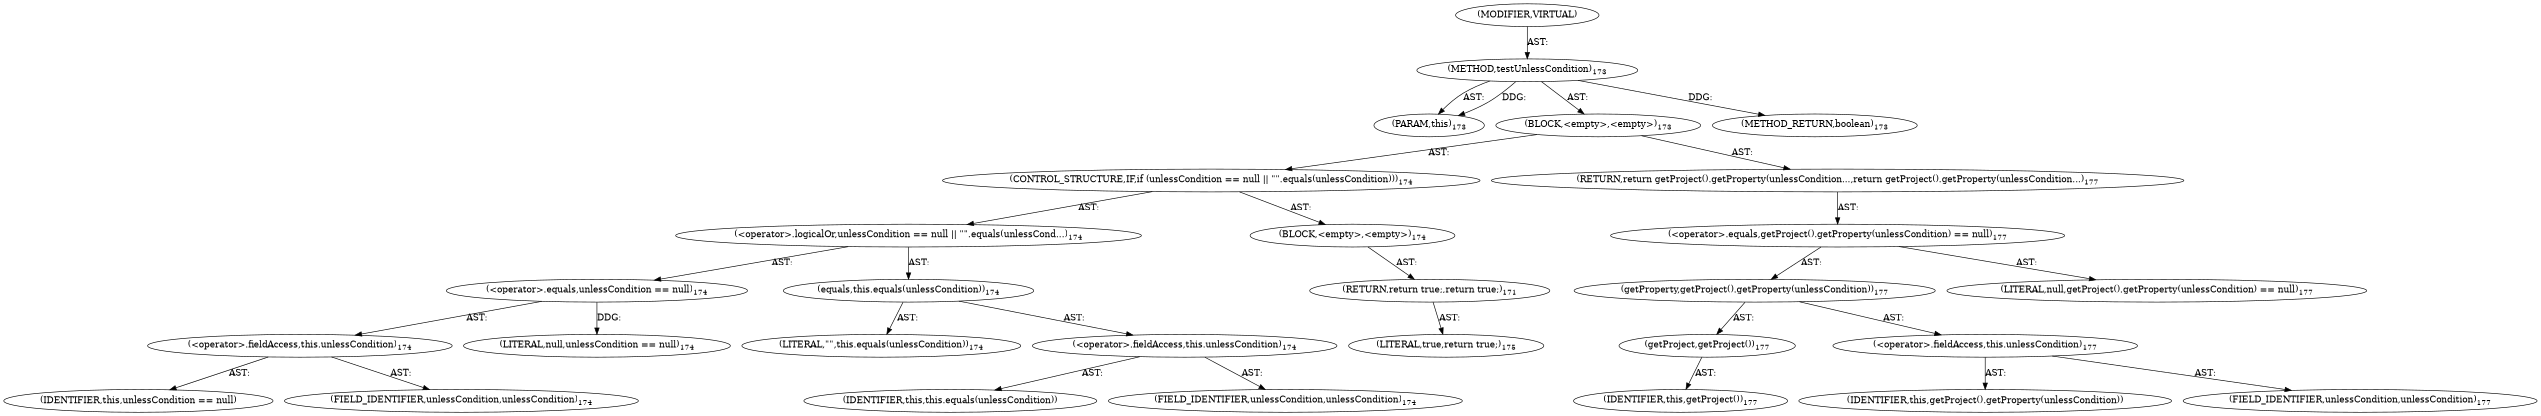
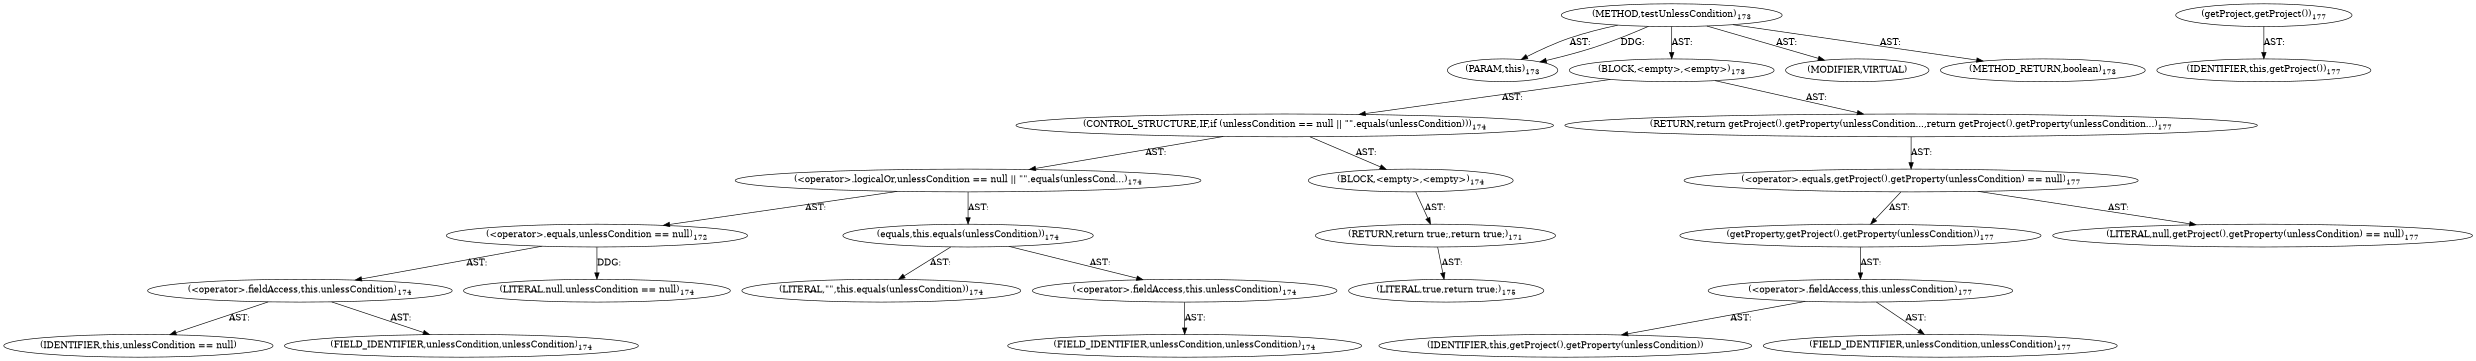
edge "(MODIFIER,VIRTUAL)" -> "(METHOD,testUnlessCondition)": reversed
edge "(METHOD,testUnlessCondition)" -> "(METHOD_RETURN,boolean)": label "DDG: " -> "AST: "
node "(<operator>.equals,unlessCondition == null)": text "174" -> "172"
edge "(getProperty,getProject().getProperty(unlessCondition))" -> "(getProject,getProject())": removed, label "AST:"
node "(IDENTIFIER,this,this.equals(unlessCondition))": removed
